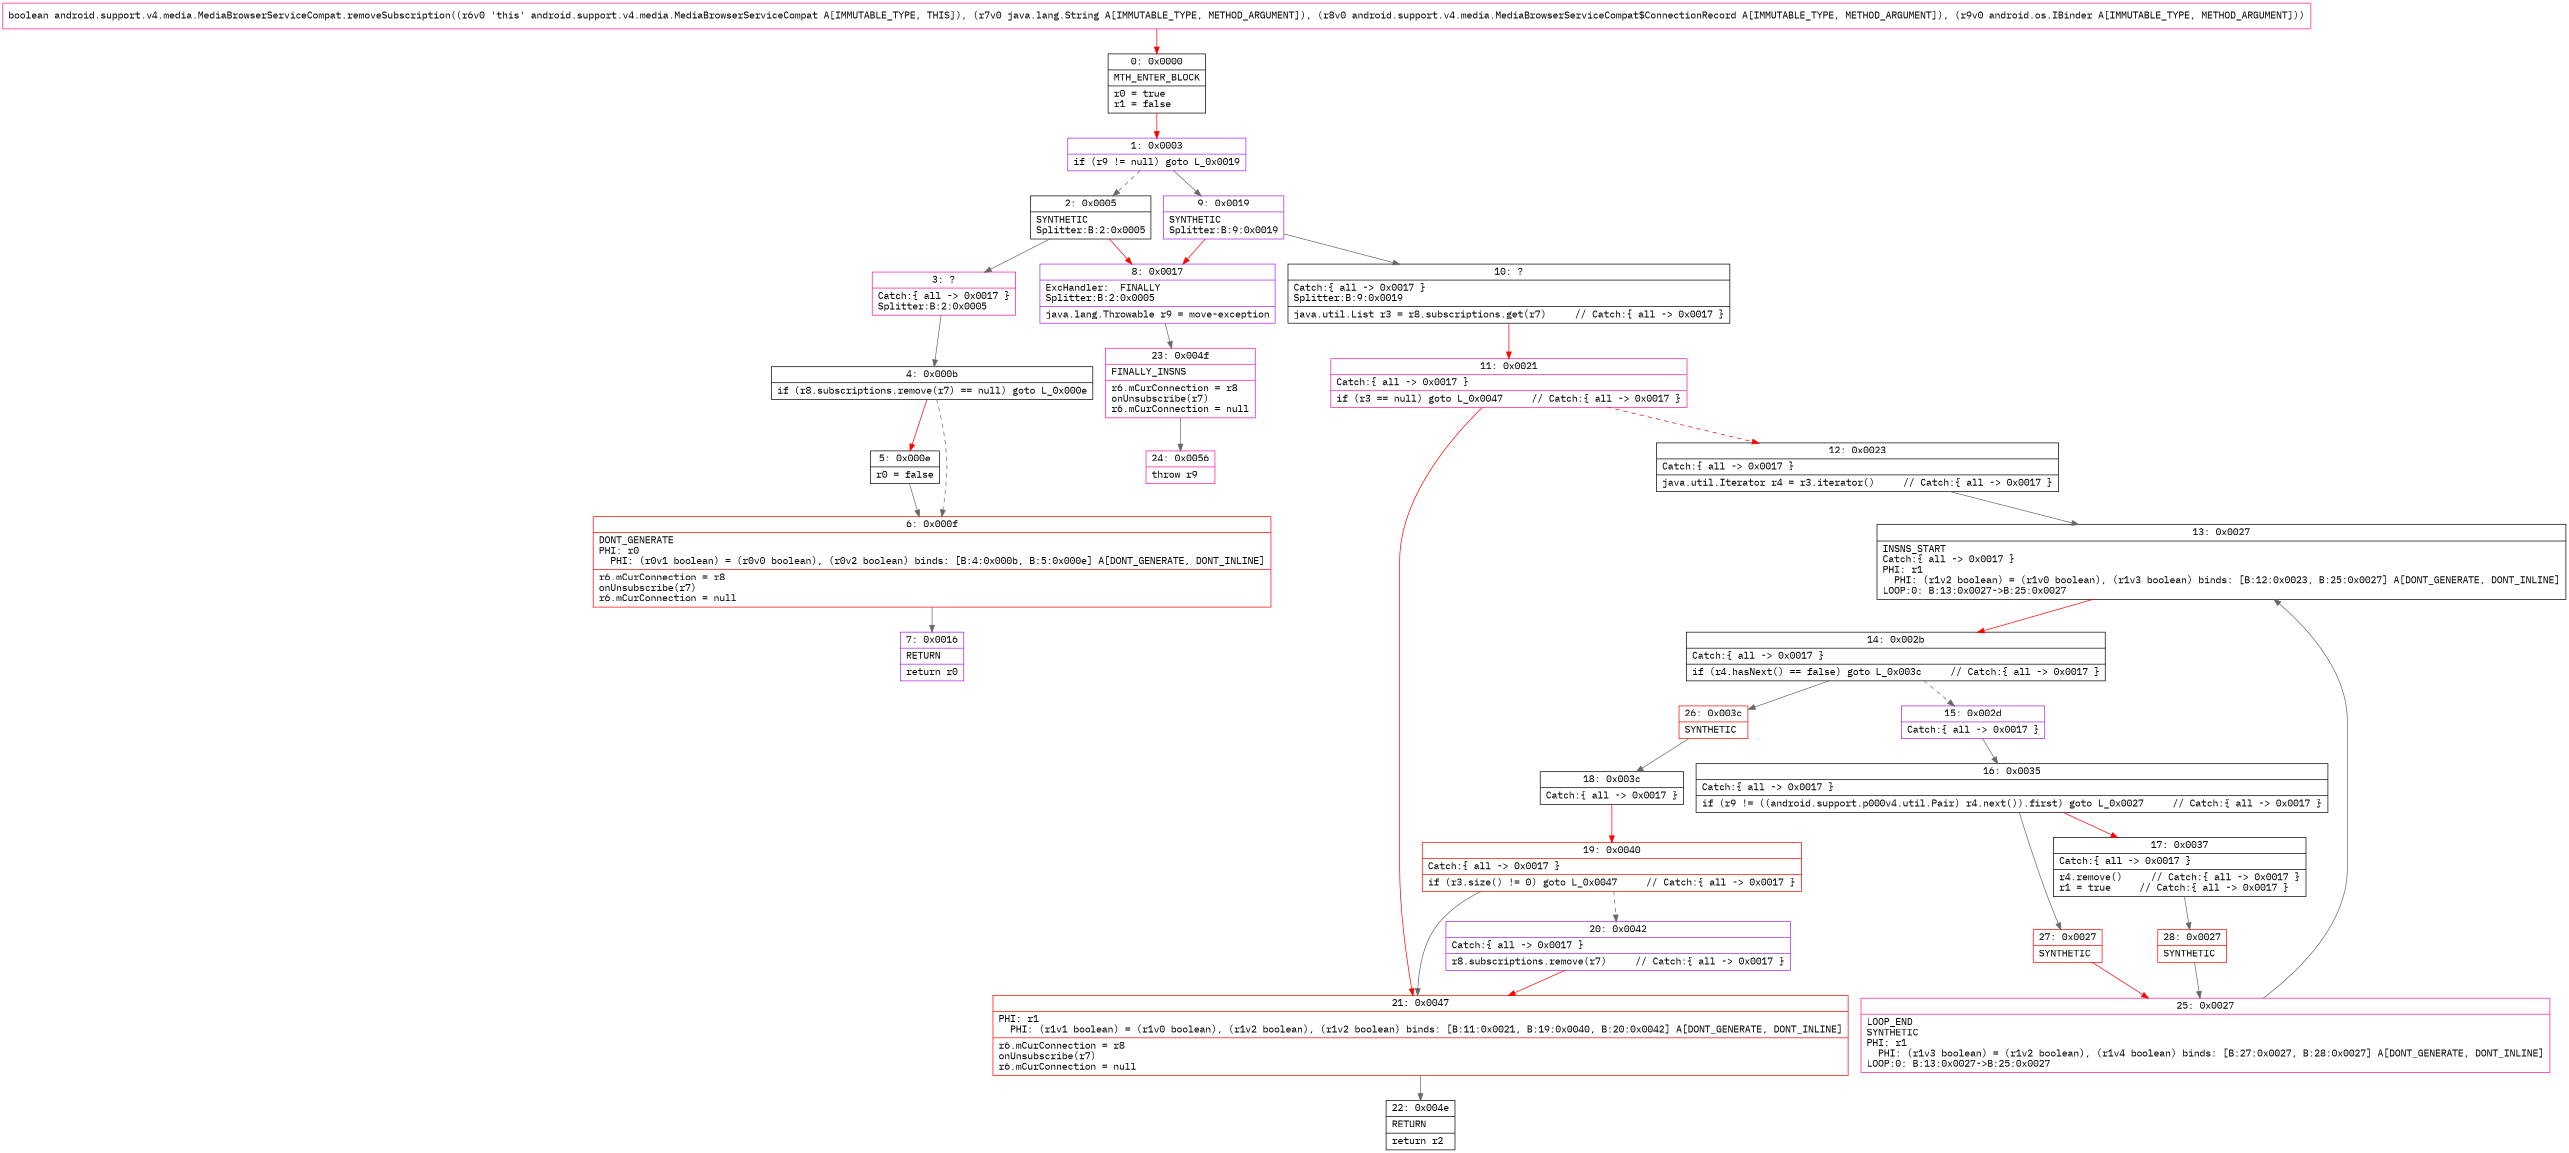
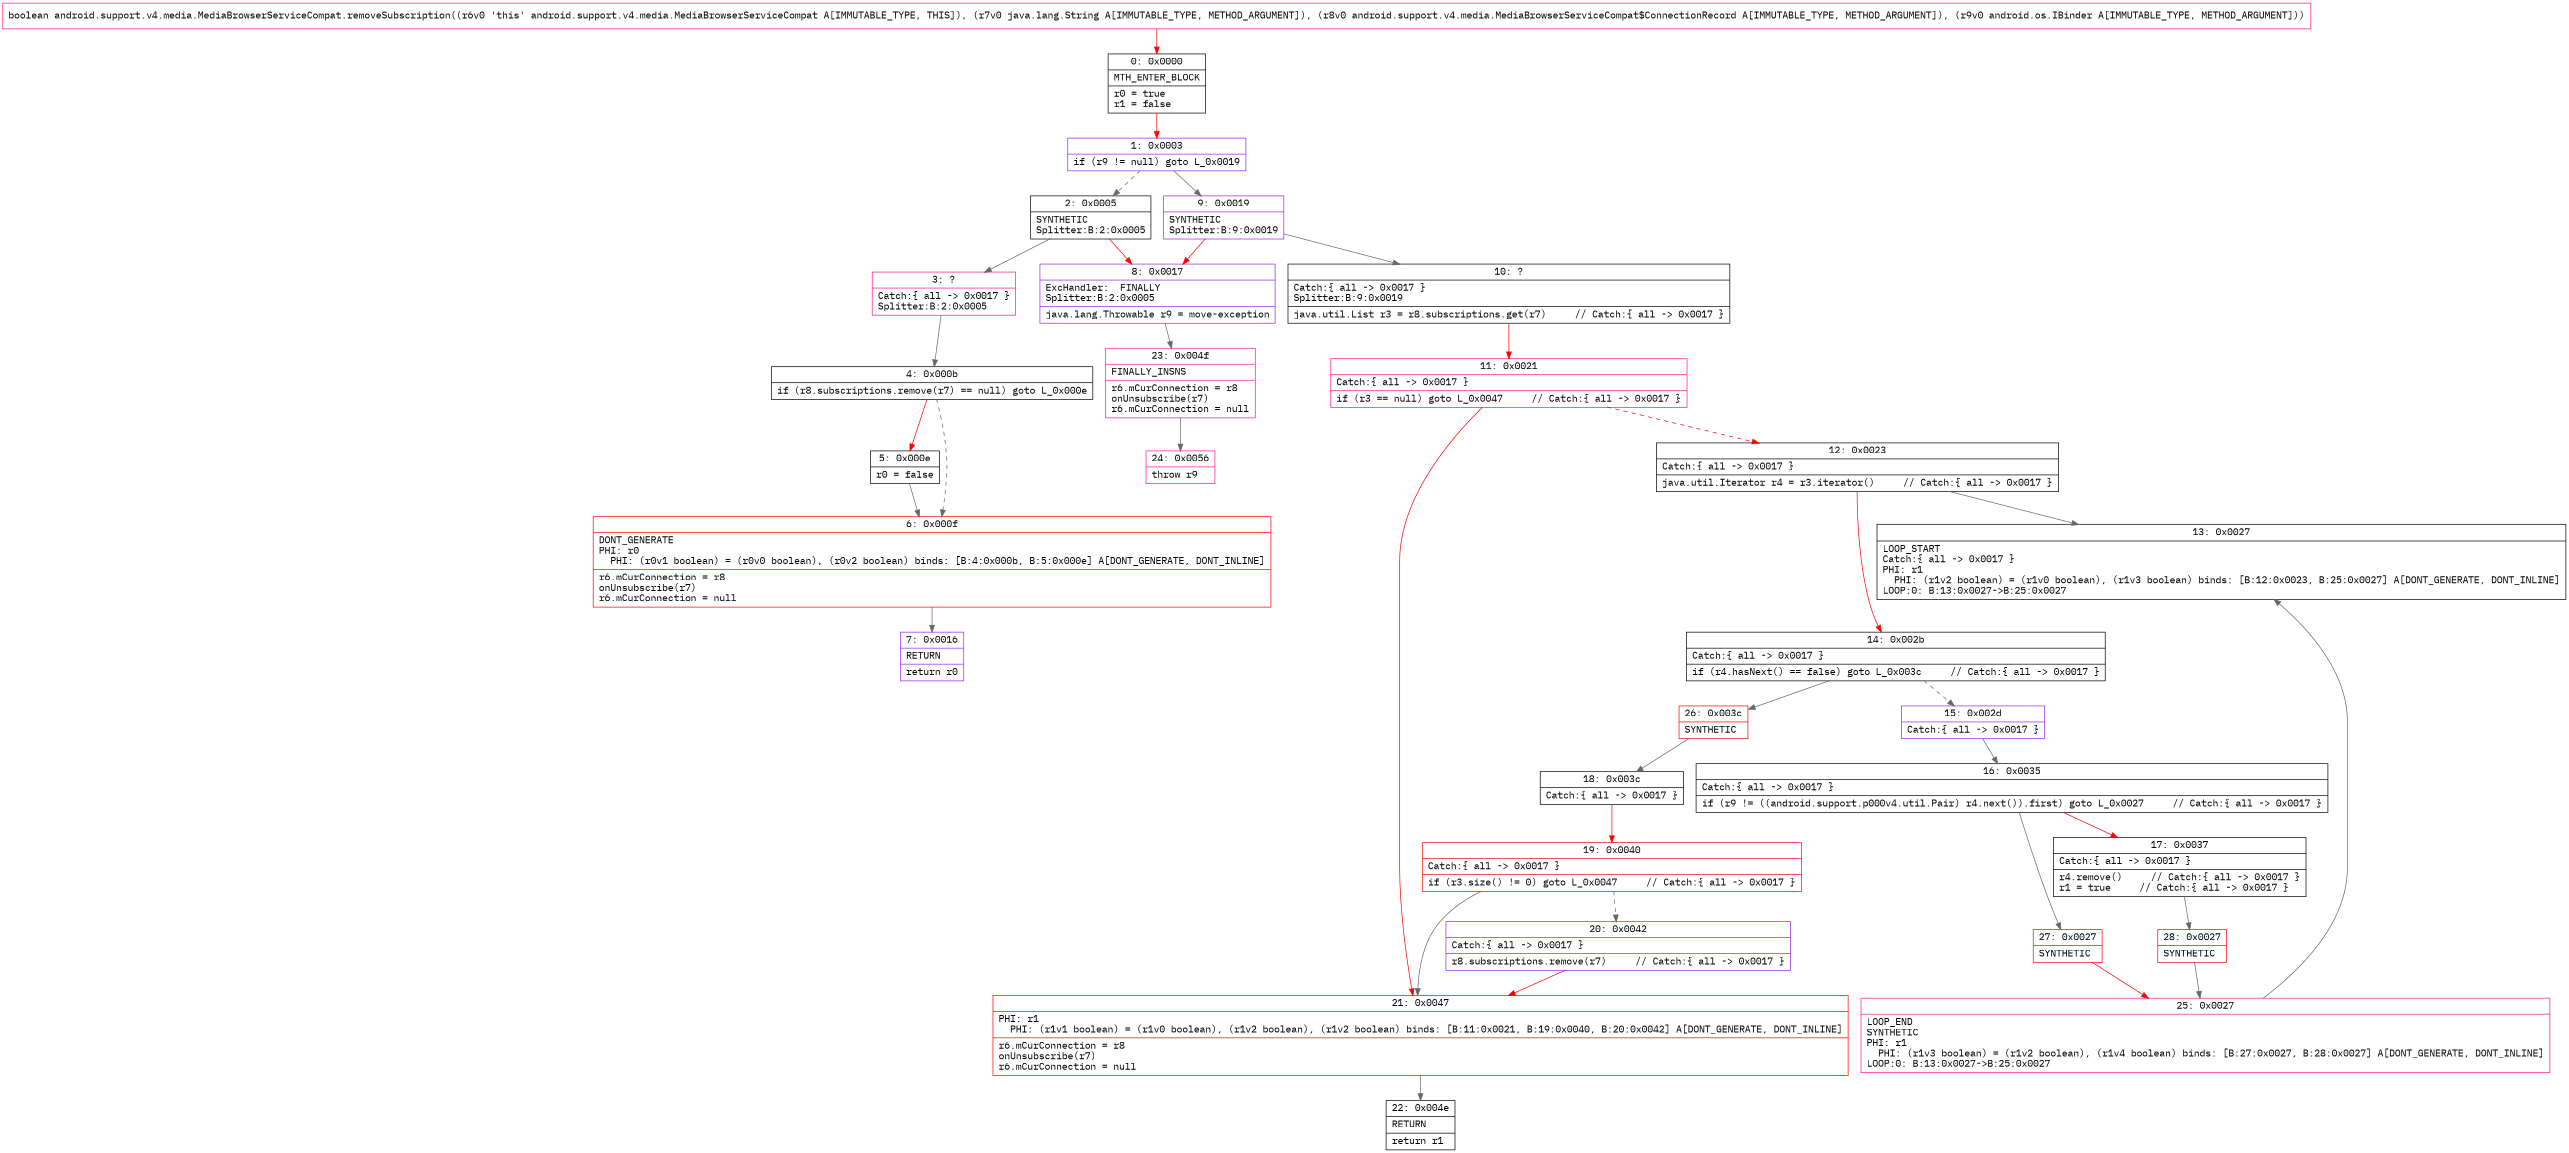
node "13: 0x0027": text "INSNS_START" -> "LOOP_START"
edge "13: 0x0027" -> "14: 0x002b": now "12: 0x0023" -> "14: 0x002b"
node "22: 0x004e": text "return r2" -> "return r1"
